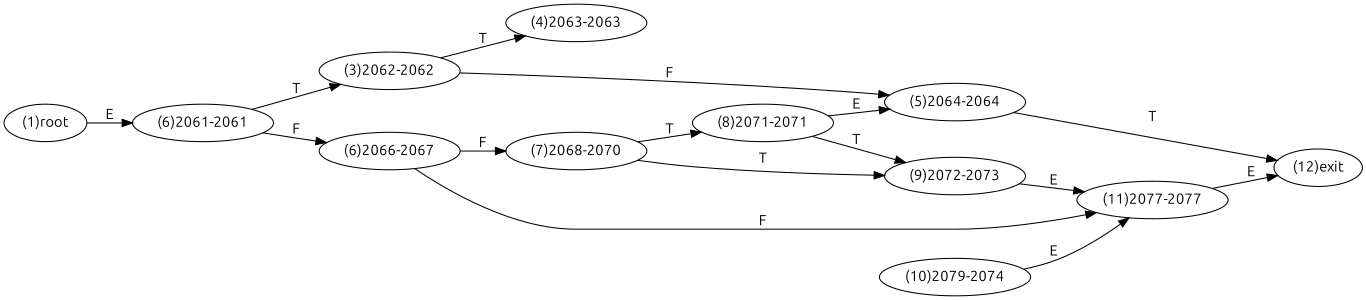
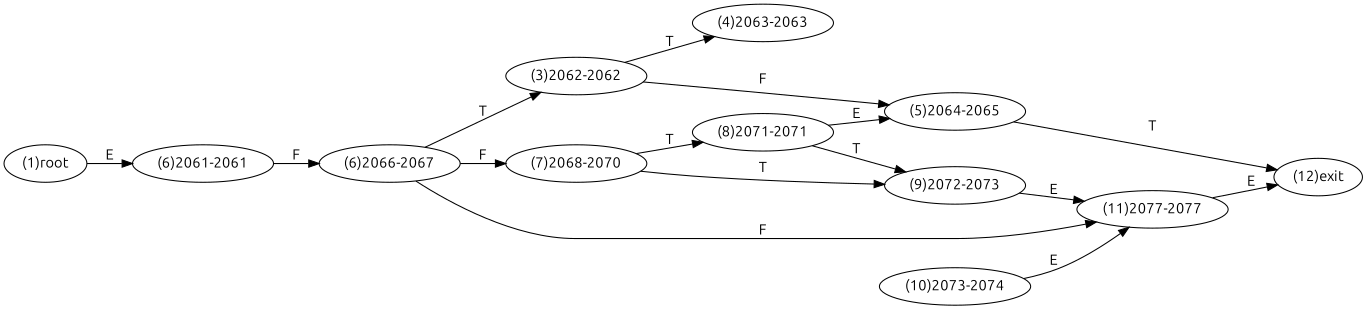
edge "(6)2061-2061" -> "(3)2062-2062": now "(6)2066-2067" -> "(3)2062-2062"
node "(5)2064-2064": label "(5)2064-2064" -> "(5)2064-2065"
node "(10)2079-2074": label "(10)2079-2074" -> "(10)2073-2074"
